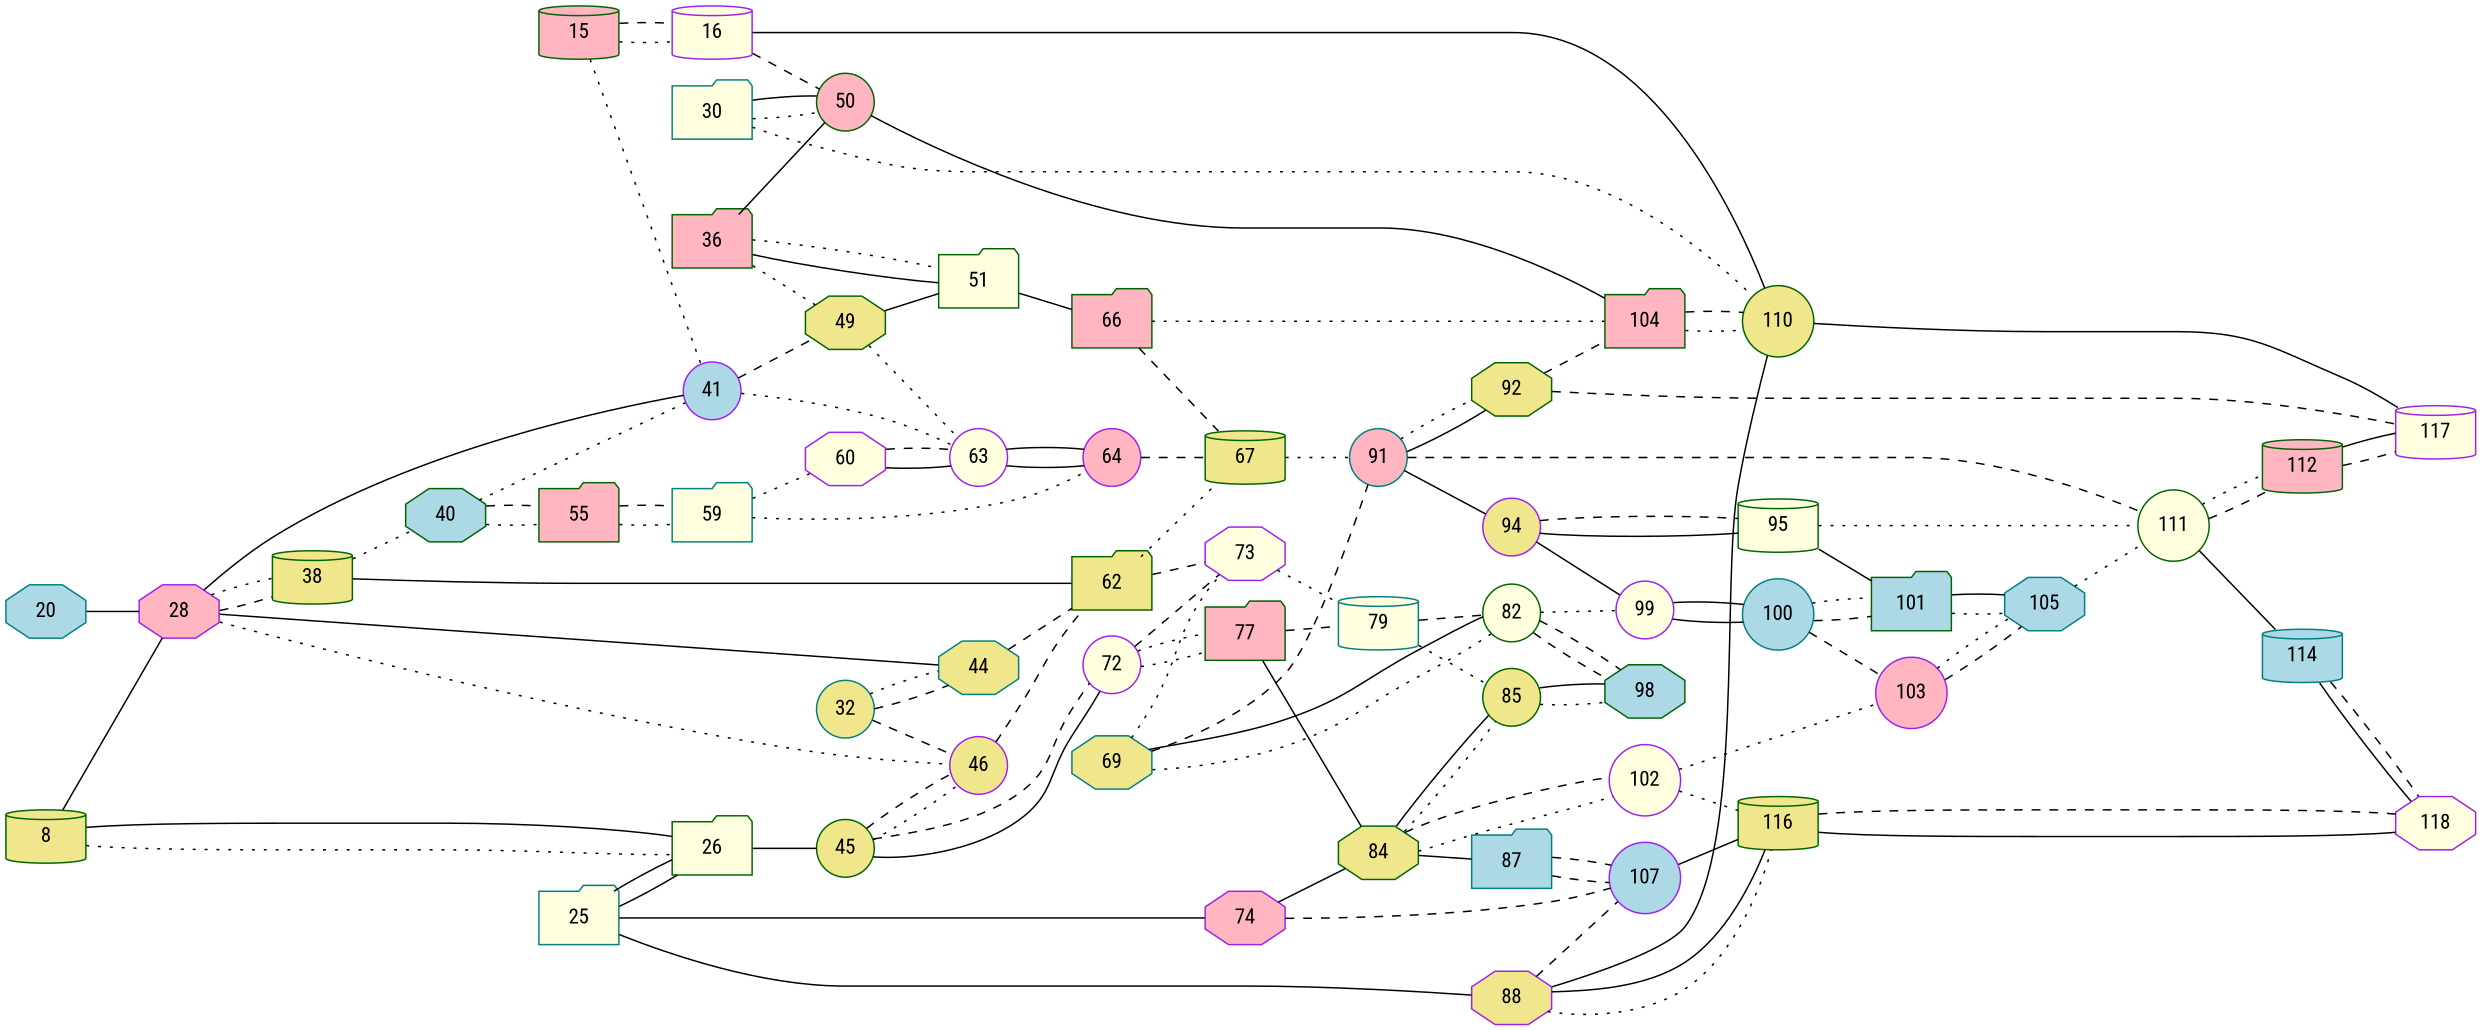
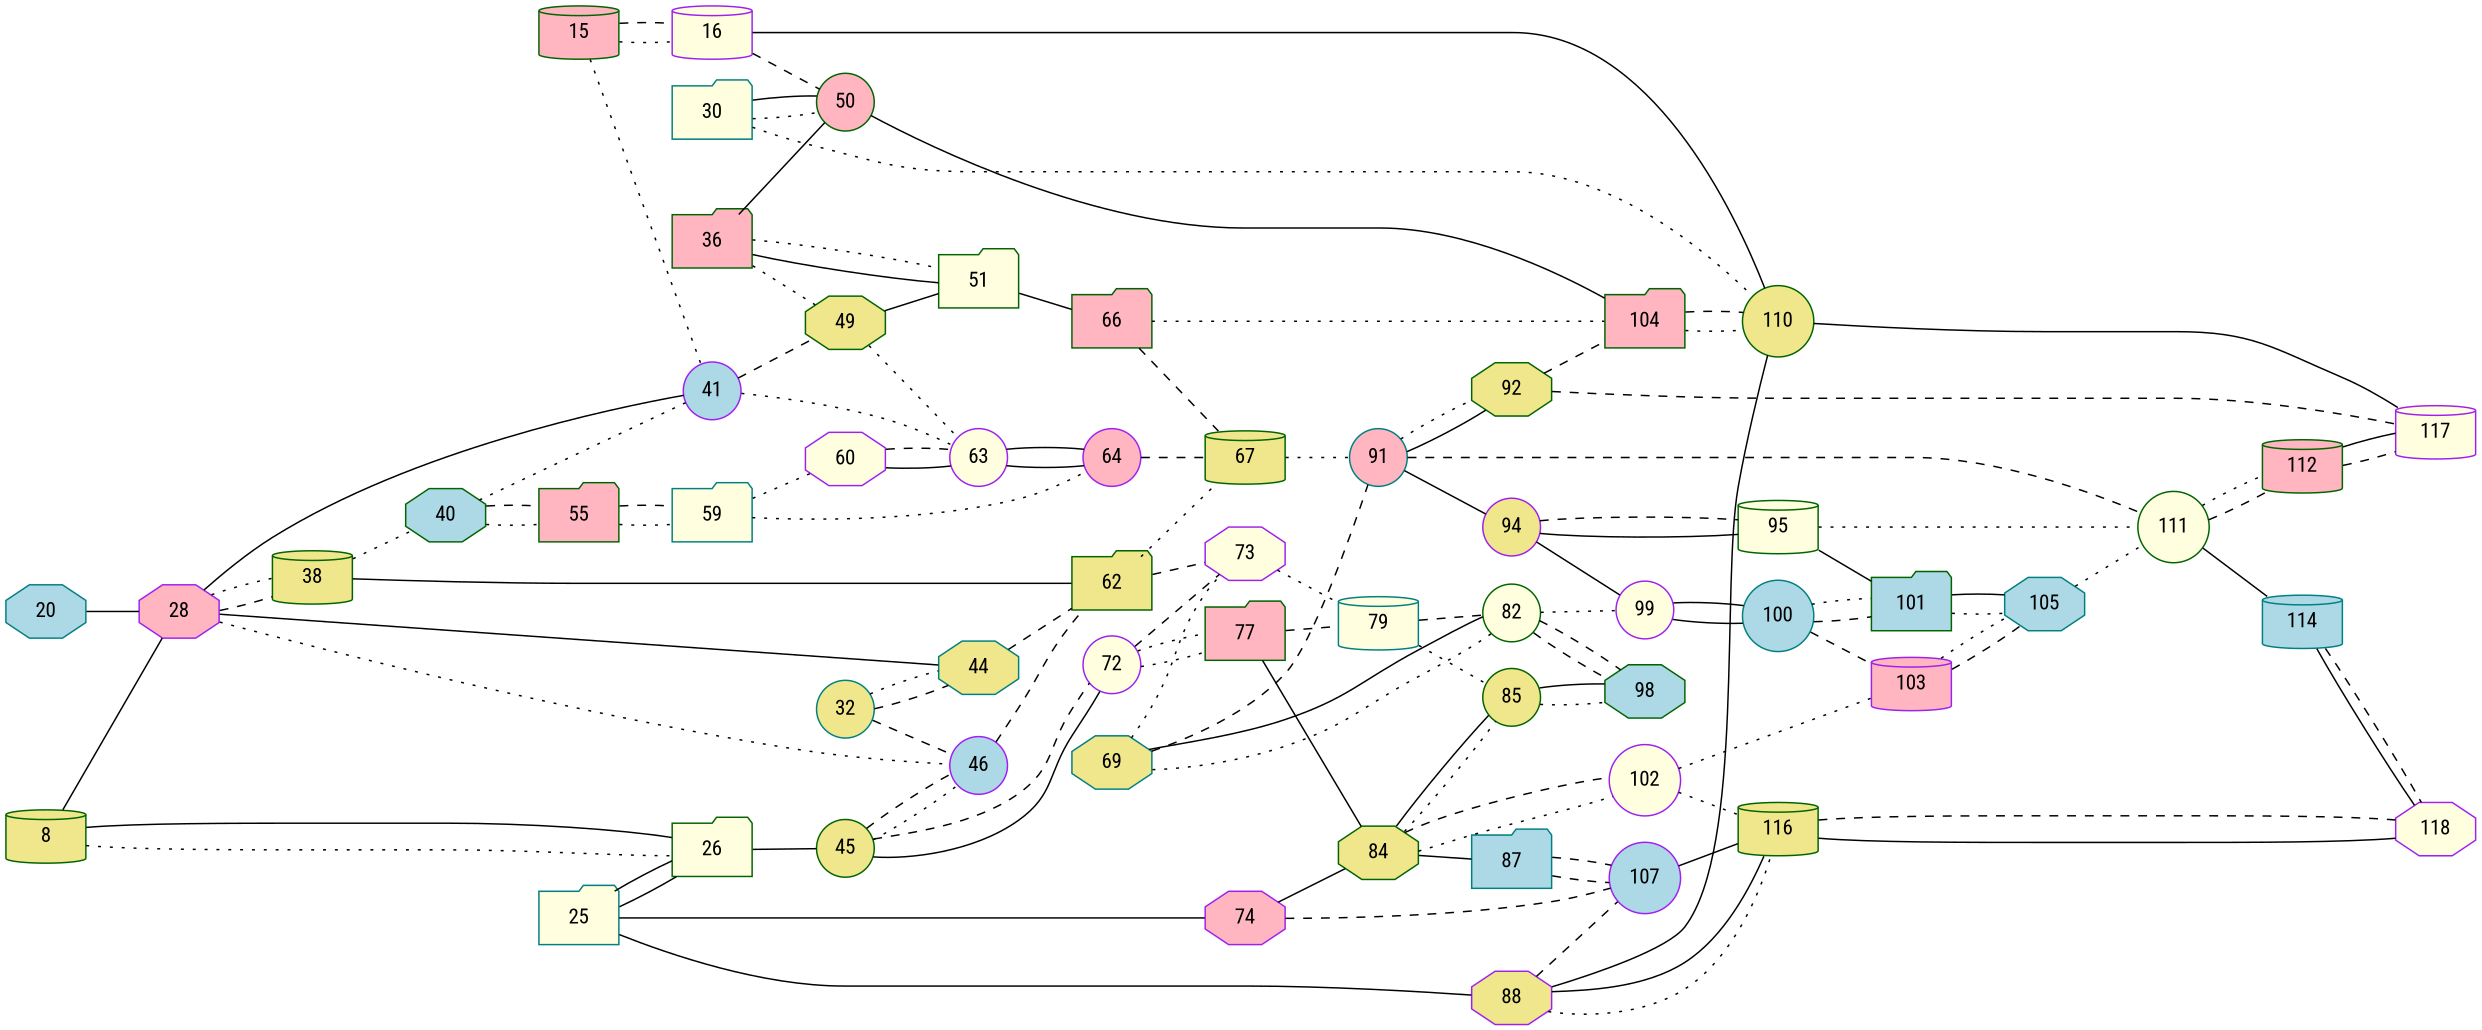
node "103": shape circle -> cylinder
node "46": fillcolor khaki -> lightblue
